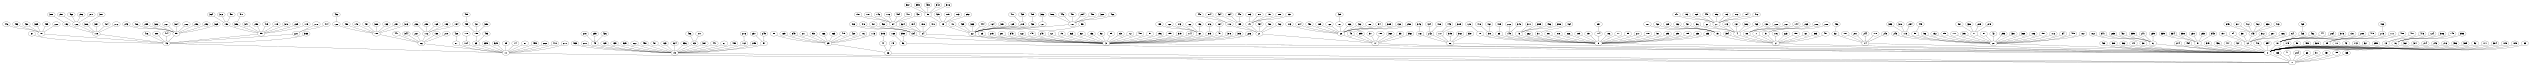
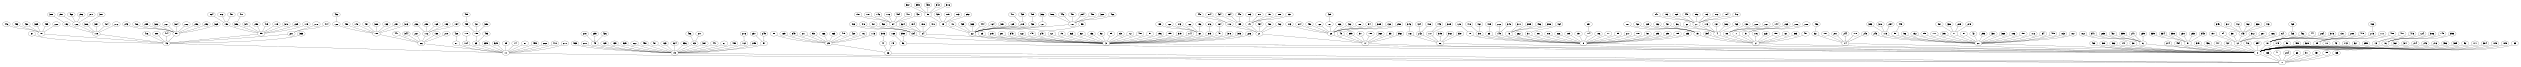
node "289": removed
node "238": removed
node "163": added
